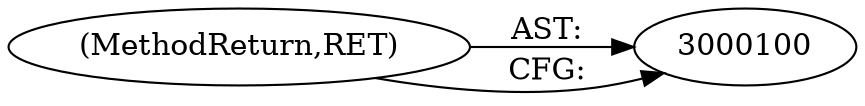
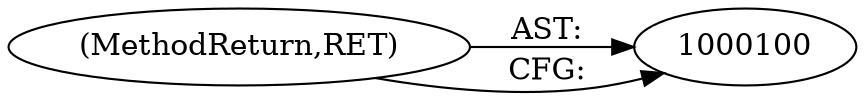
node "3000100": label "3000100" -> "1000100"
